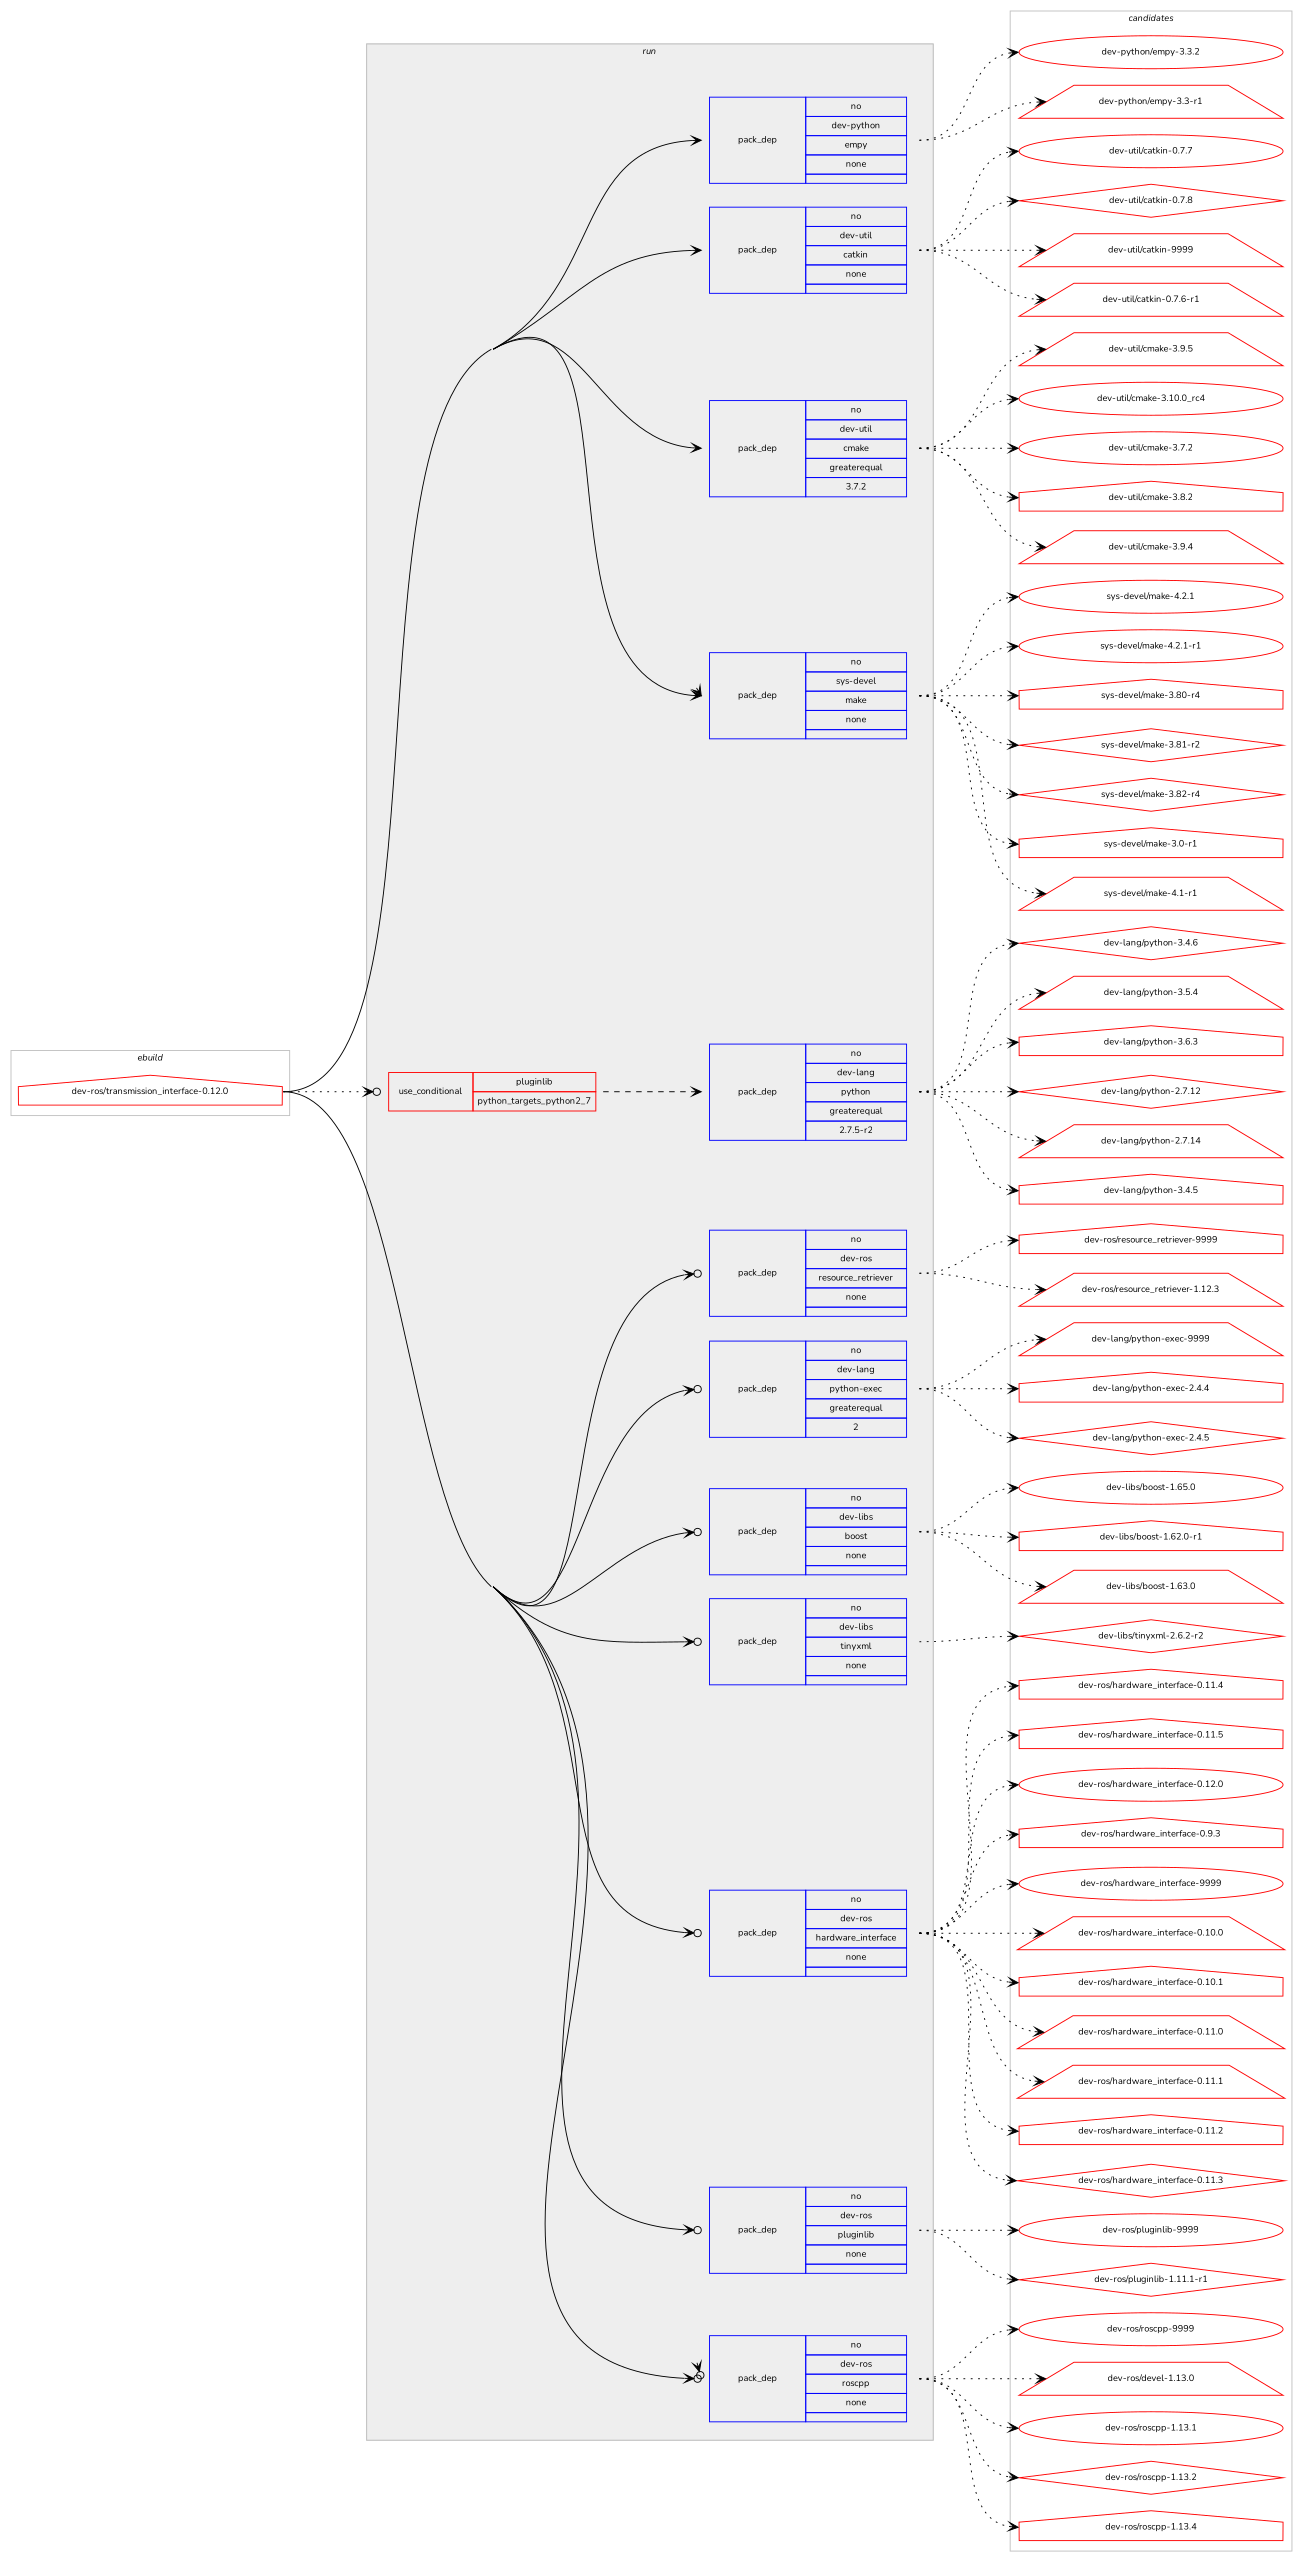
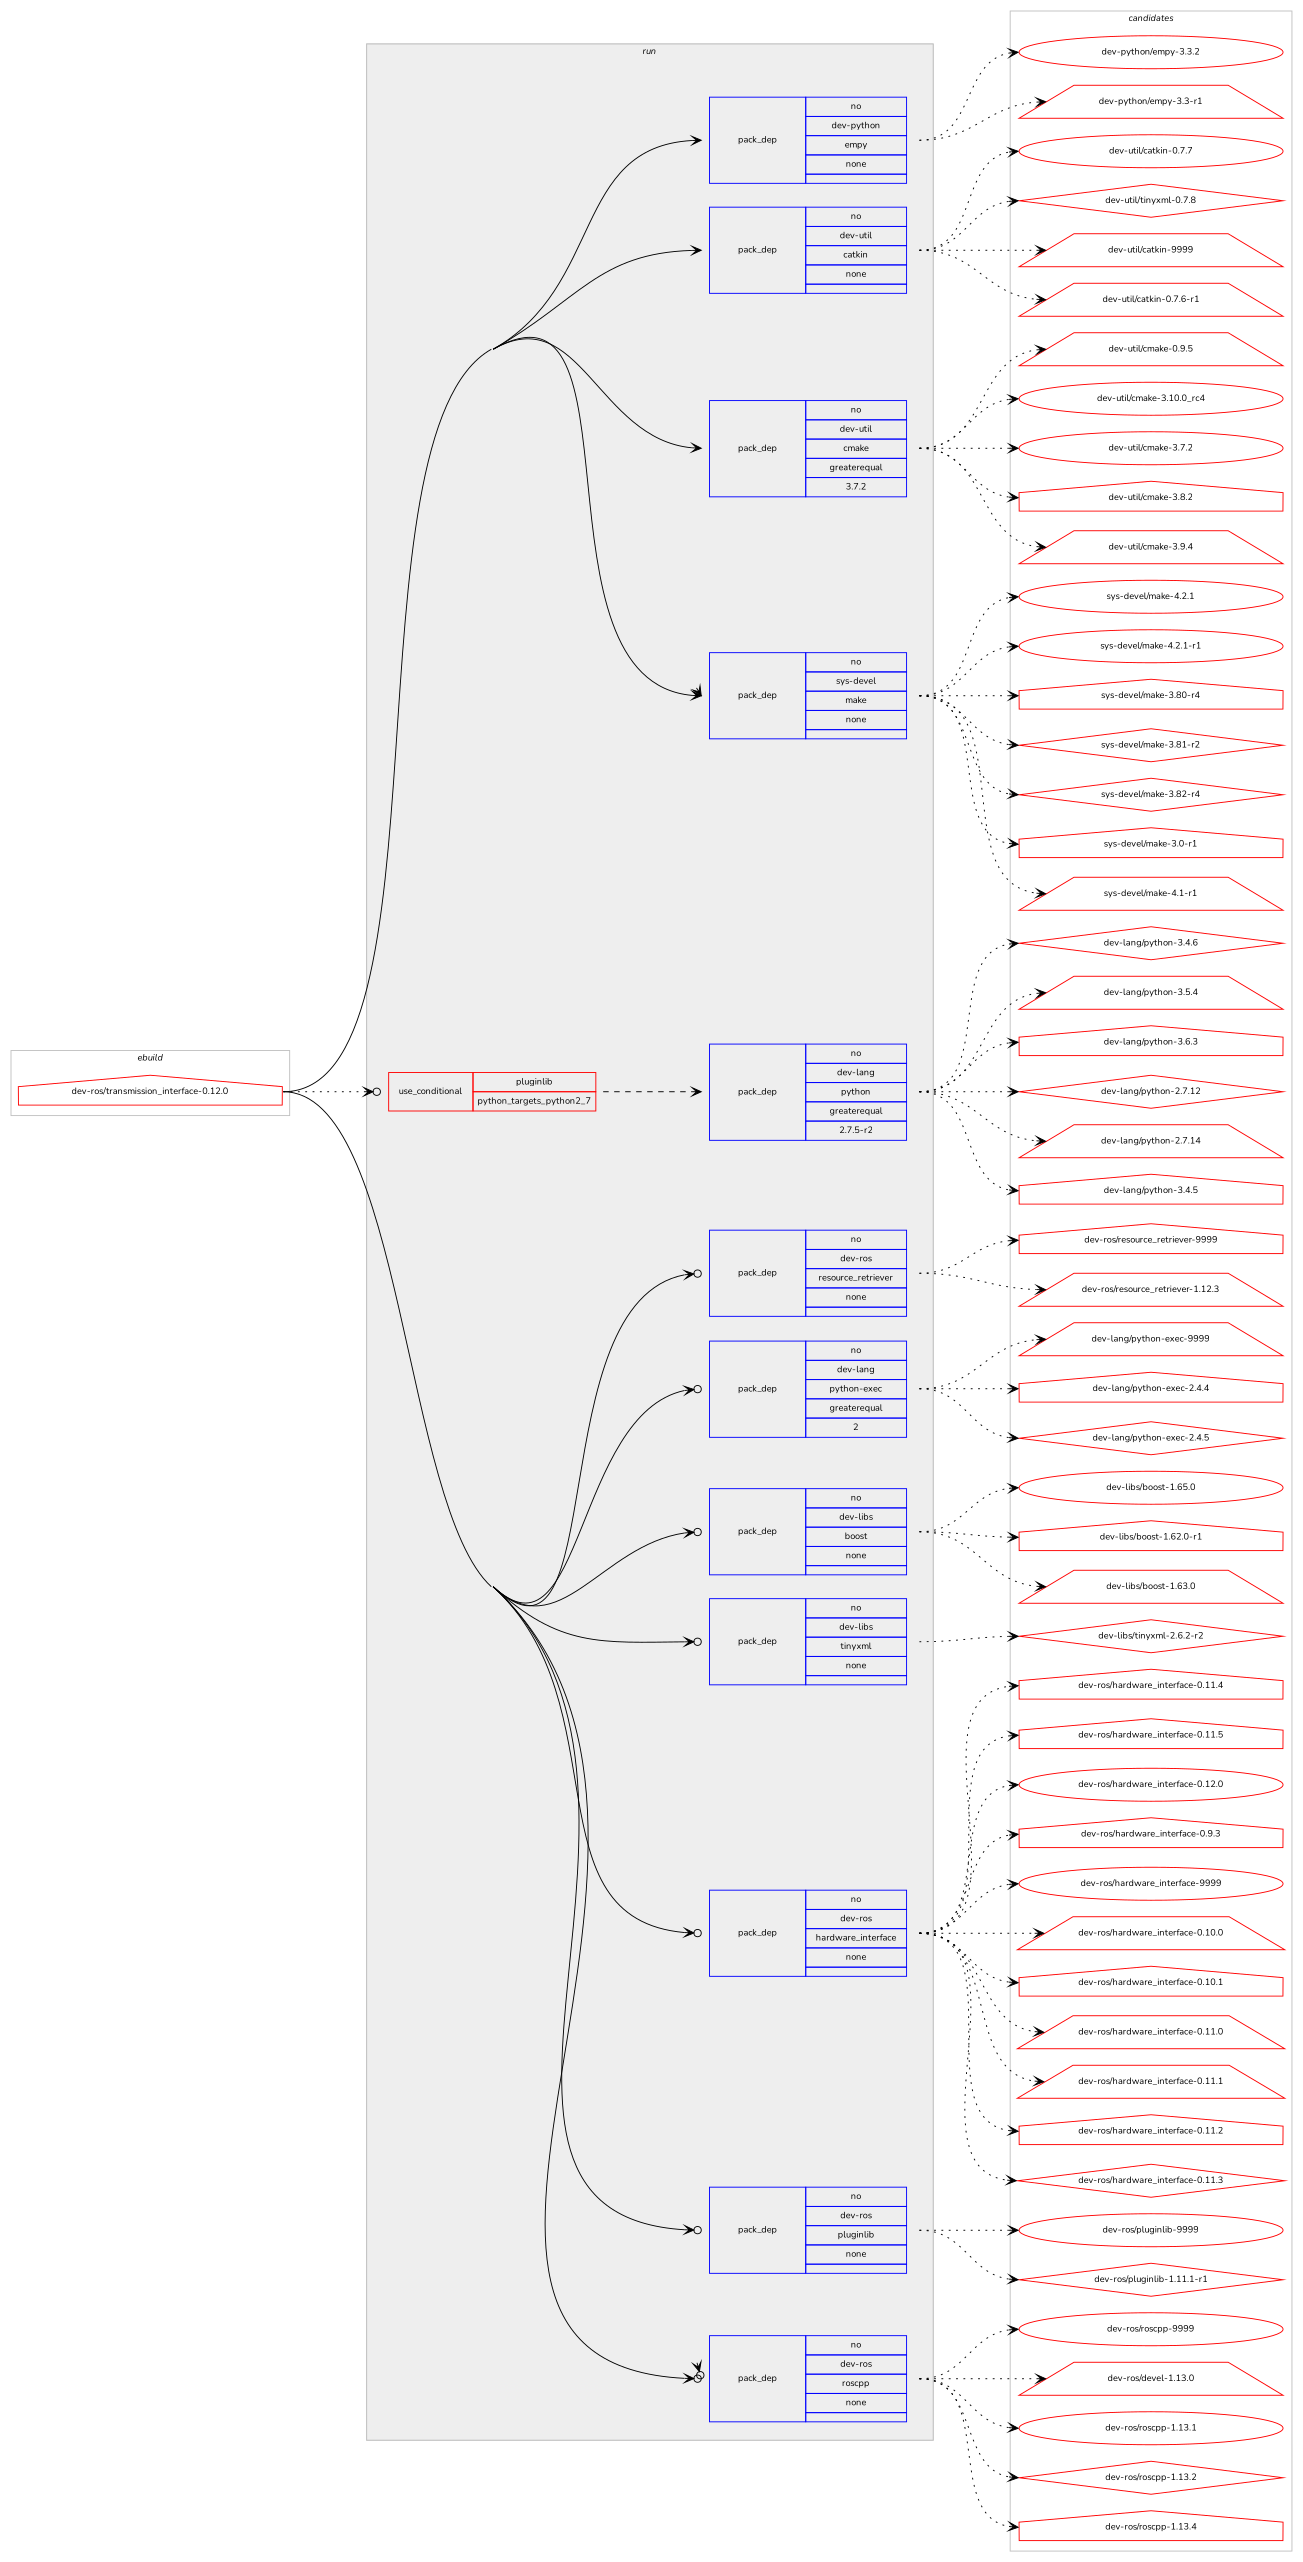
node "dev-util/catkin-0.7.8": label "dev-util/catkin-0.7.8" -> "dev-util/tinyxml-0.7.8"
node "dev-util/cmake-3.9.5": label "dev-util/cmake-3.9.5" -> "dev-util/cmake-0.9.5"
